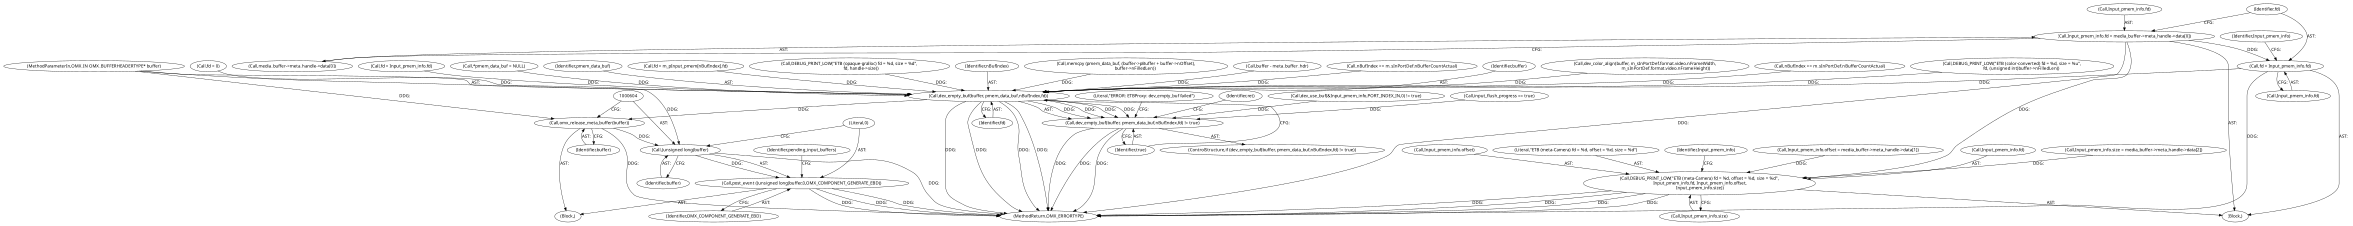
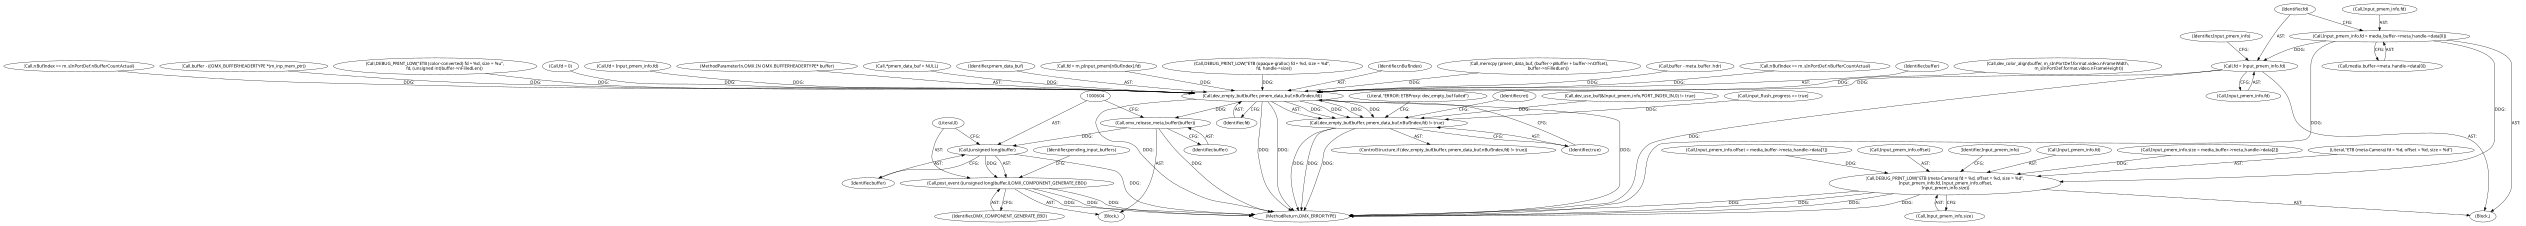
node "(Call,buffer - ((OMX_BUFFERHEADERTYPE *)m_inp_mem_ptr))": added
edge "(MethodParameterIn,OMX_IN OMX_BUFFERHEADERTYPE* buffer)" -> "(Call,(unsigned long)buffer)": removed, label "DDG:"
edge "(MethodParameterIn,OMX_IN OMX_BUFFERHEADERTYPE* buffer)" -> "(Call,omx_release_meta_buffer(buffer))": removed, label "DDG:"
